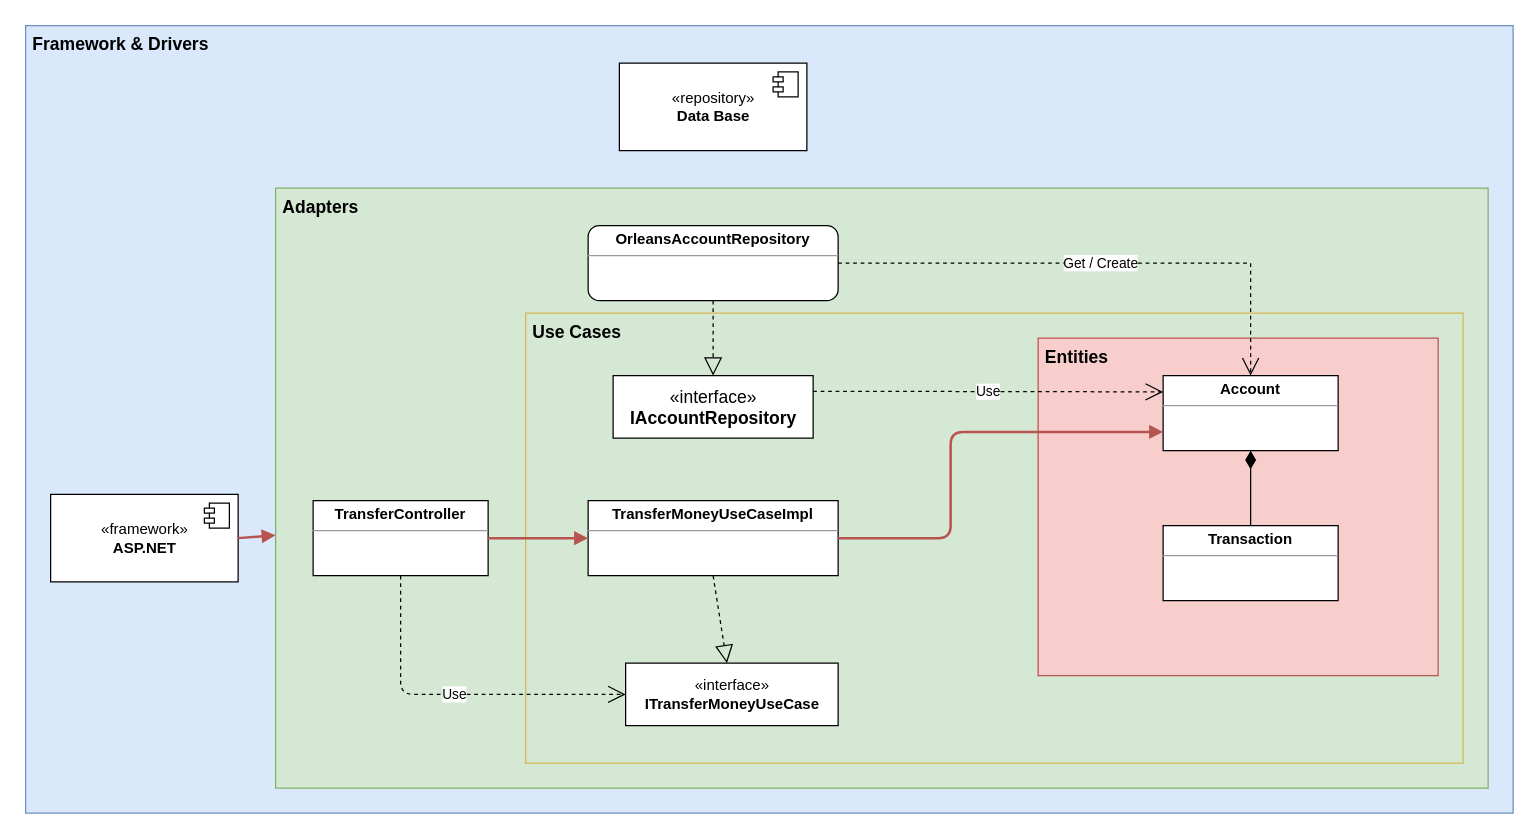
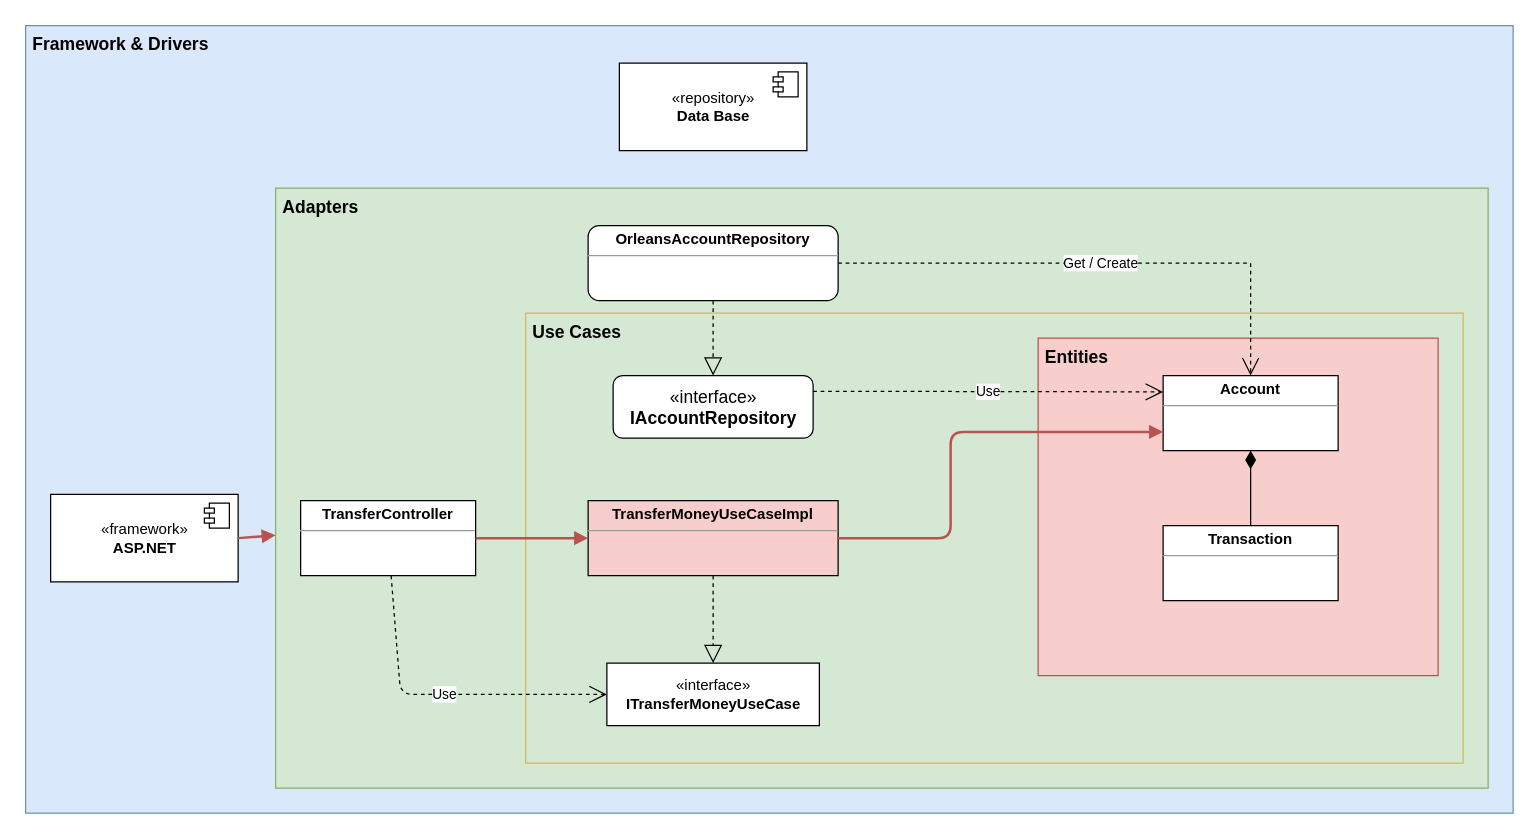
node "«interface» IAccountRepository": shape rectangle -> rounded rectangle
node "TransferController": moved (401, 538) -> (388, 538)
node "TransferMoneyUseCaseImpl": fillcolor #ffffff -> #f8cecc
node "«interface» ITransferMoneyUseCase": moved (732, 694) -> (713, 694)
